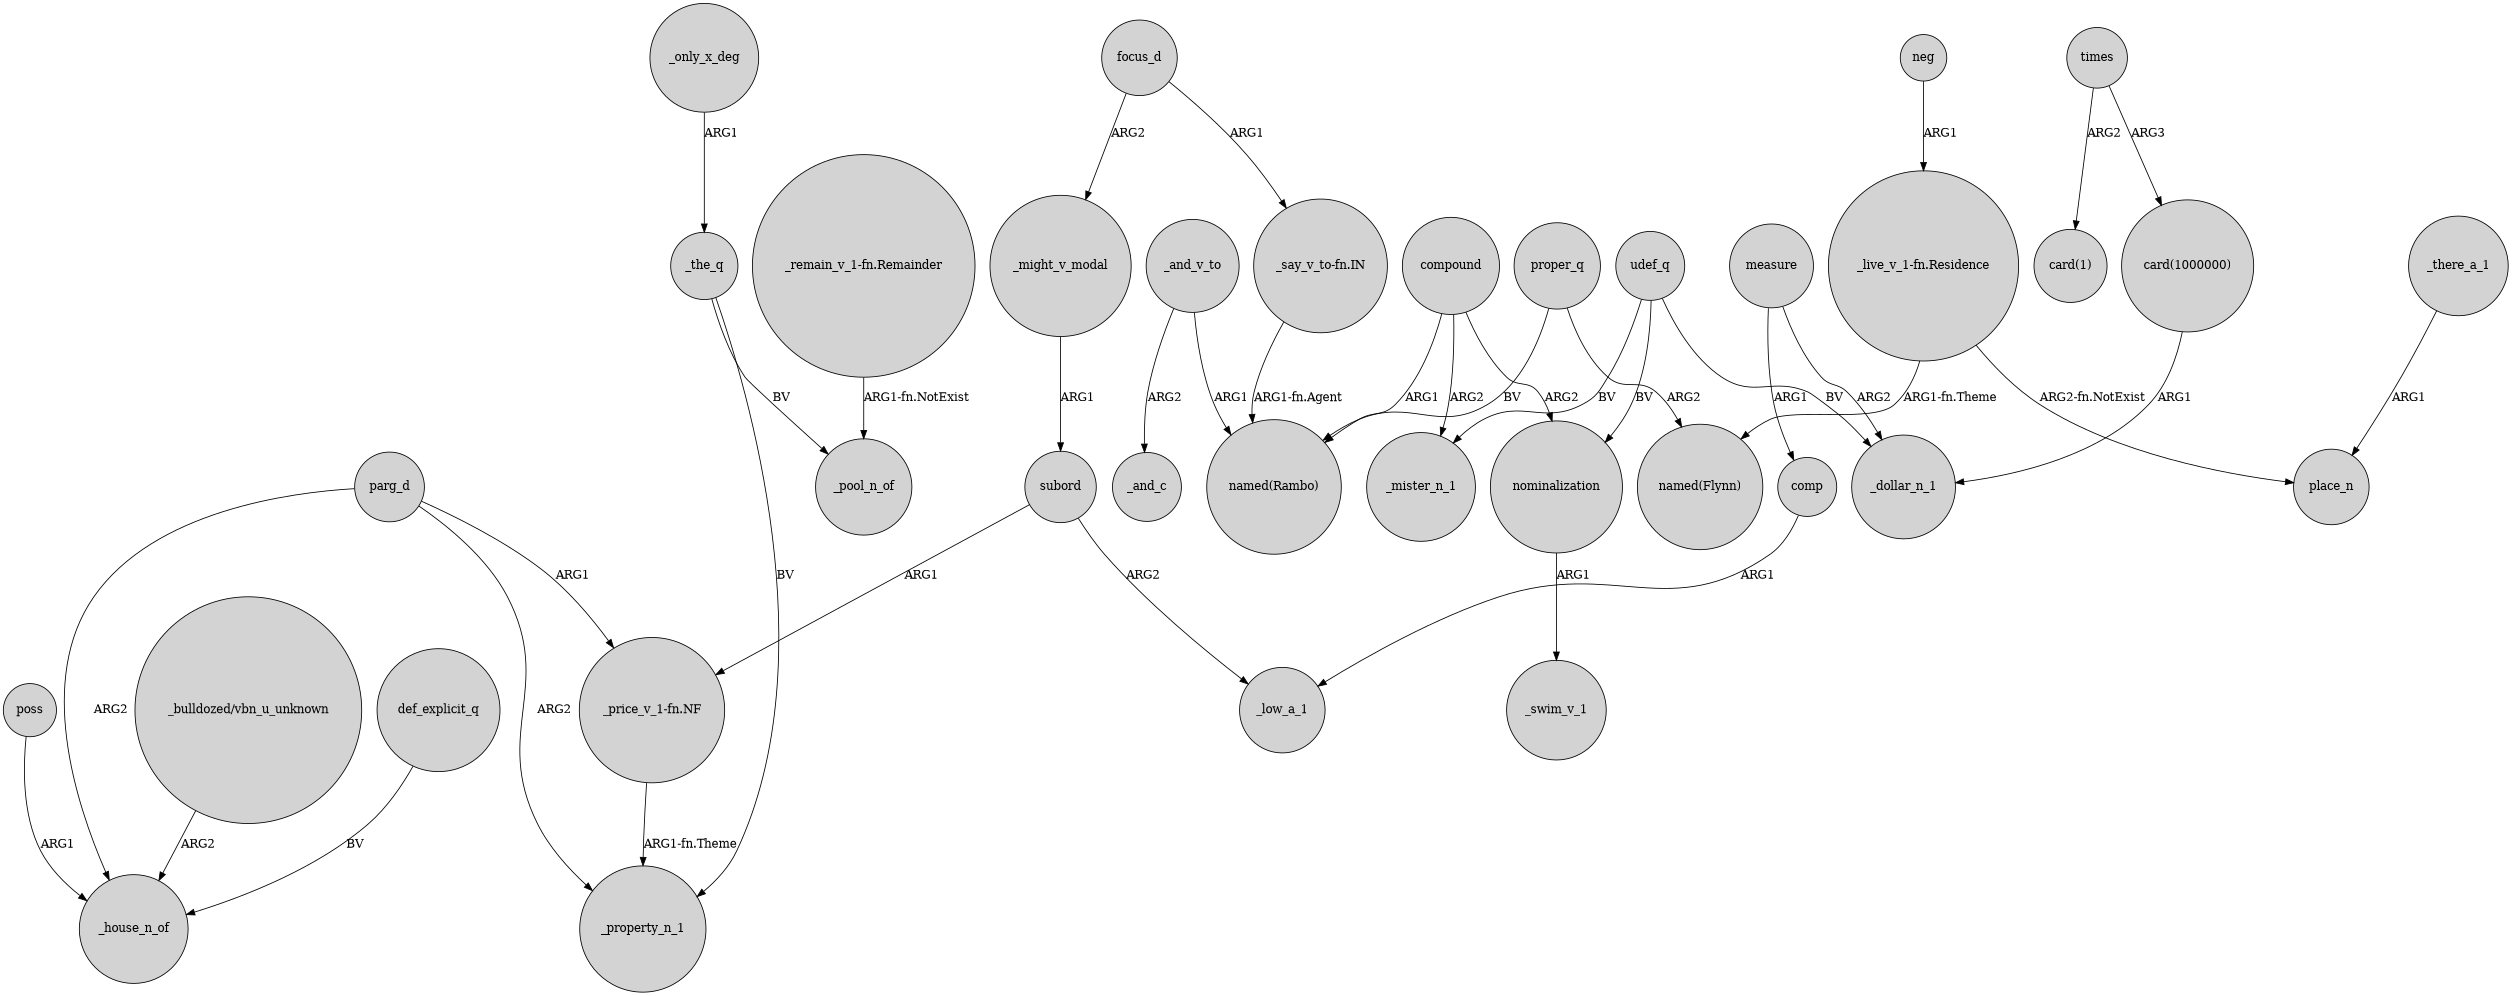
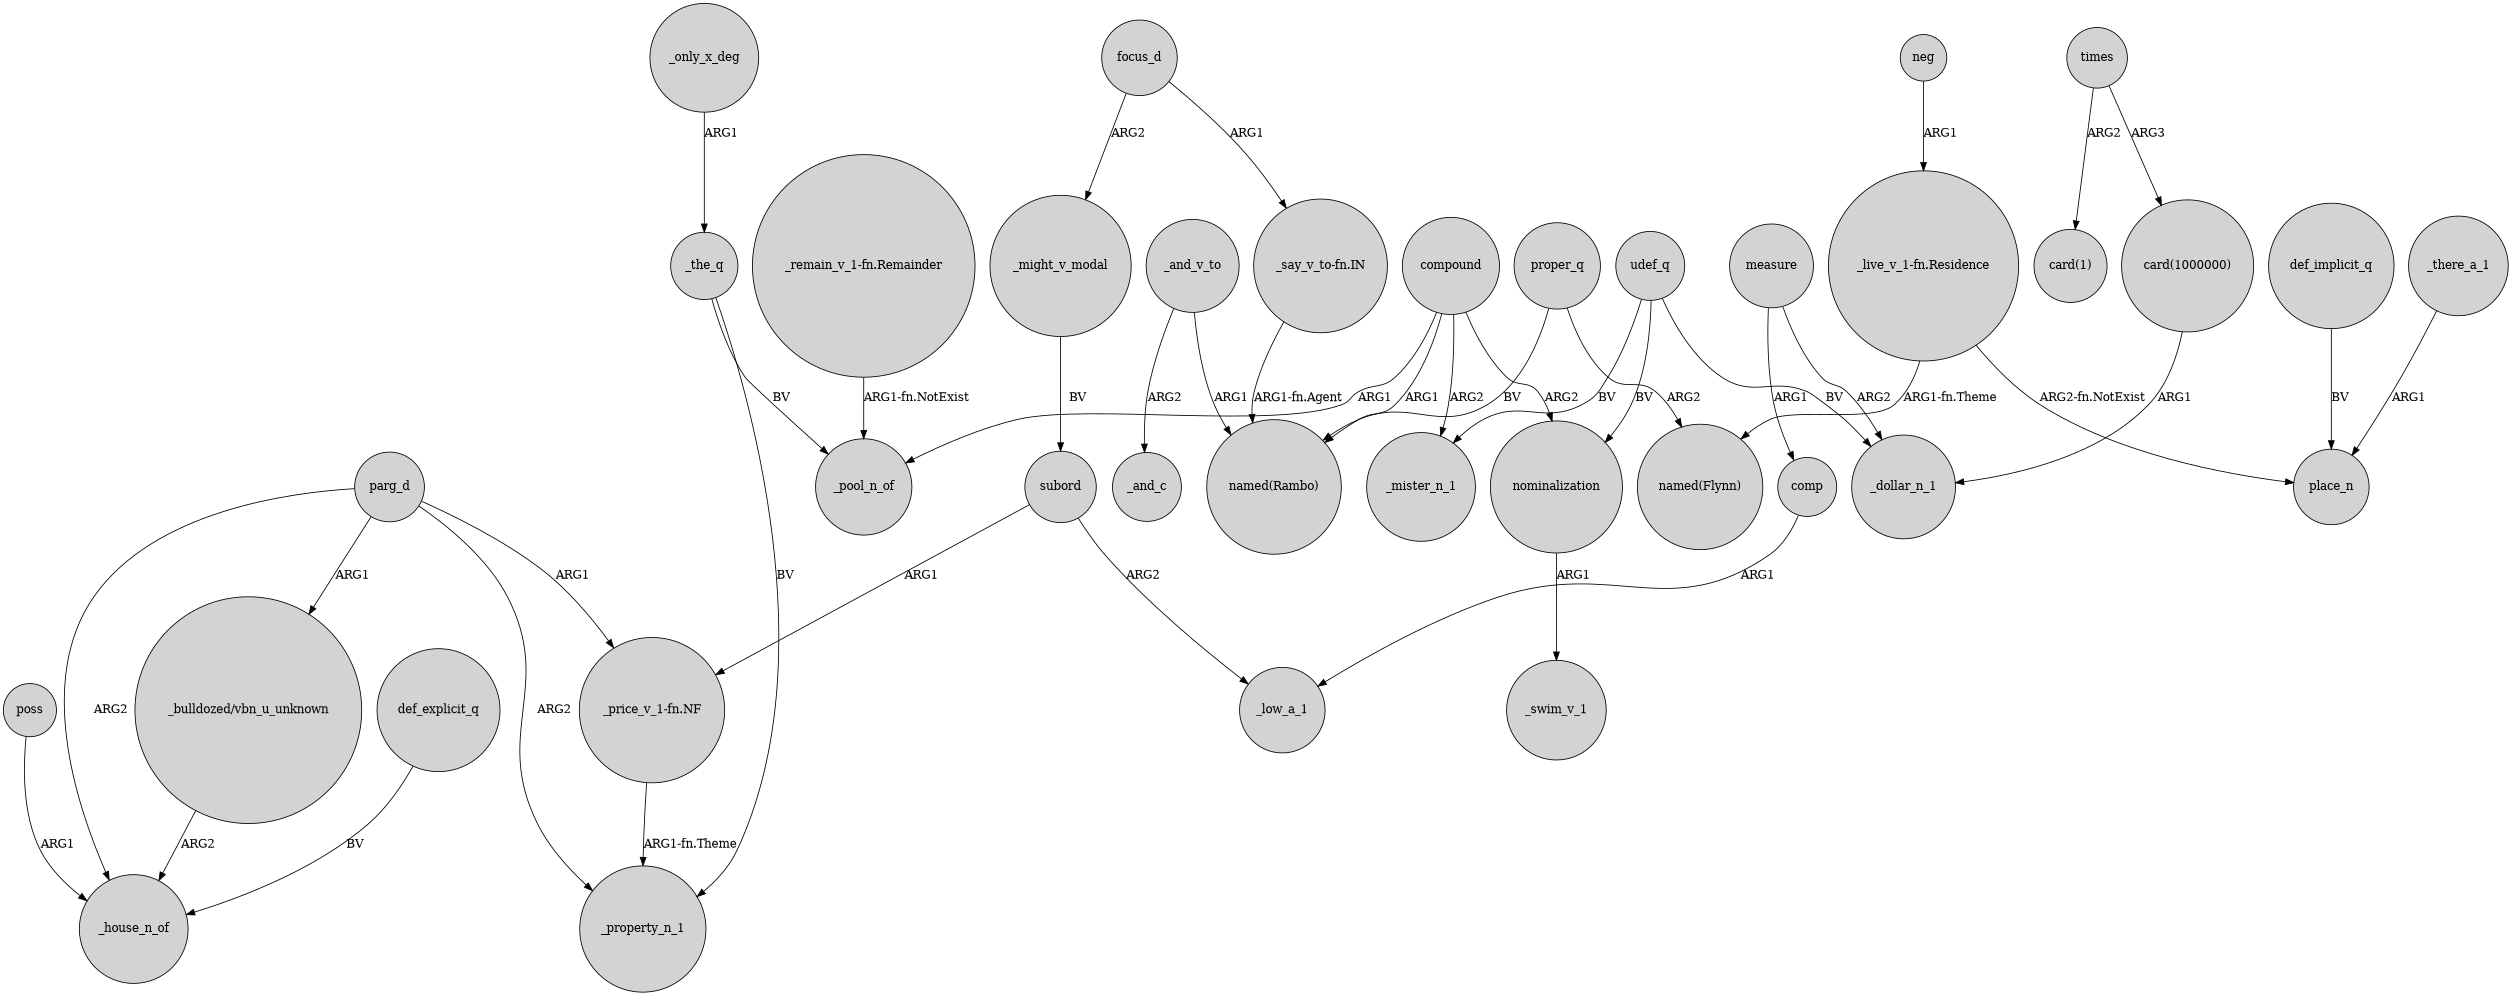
node "def_implicit_q": added
edge "_might_v_modal" -> "subord": label "ARG1" -> "BV"
edge "compound" -> "_pool_n_of": added, label "ARG1"
edge "parg_d" -> "_bulldozed/vbn_u_unknown": added, label "ARG1"
